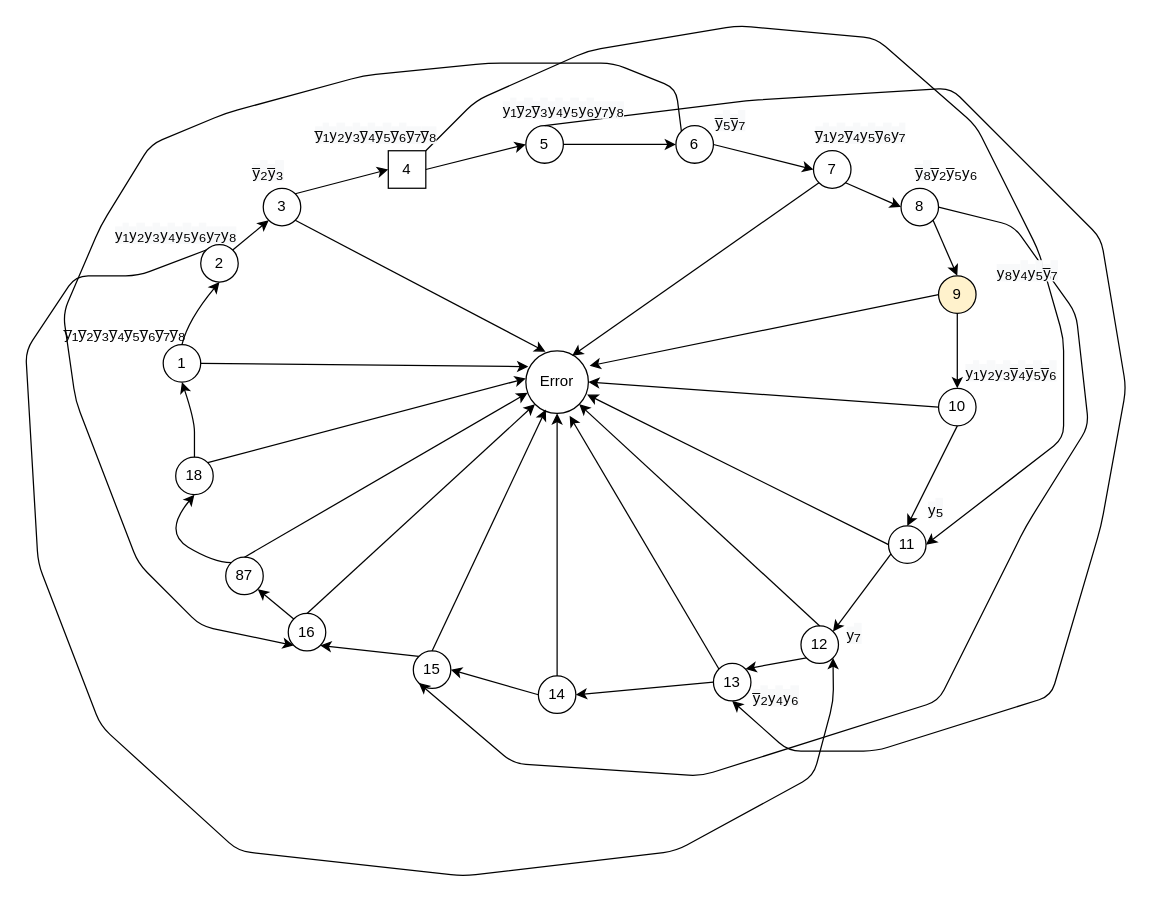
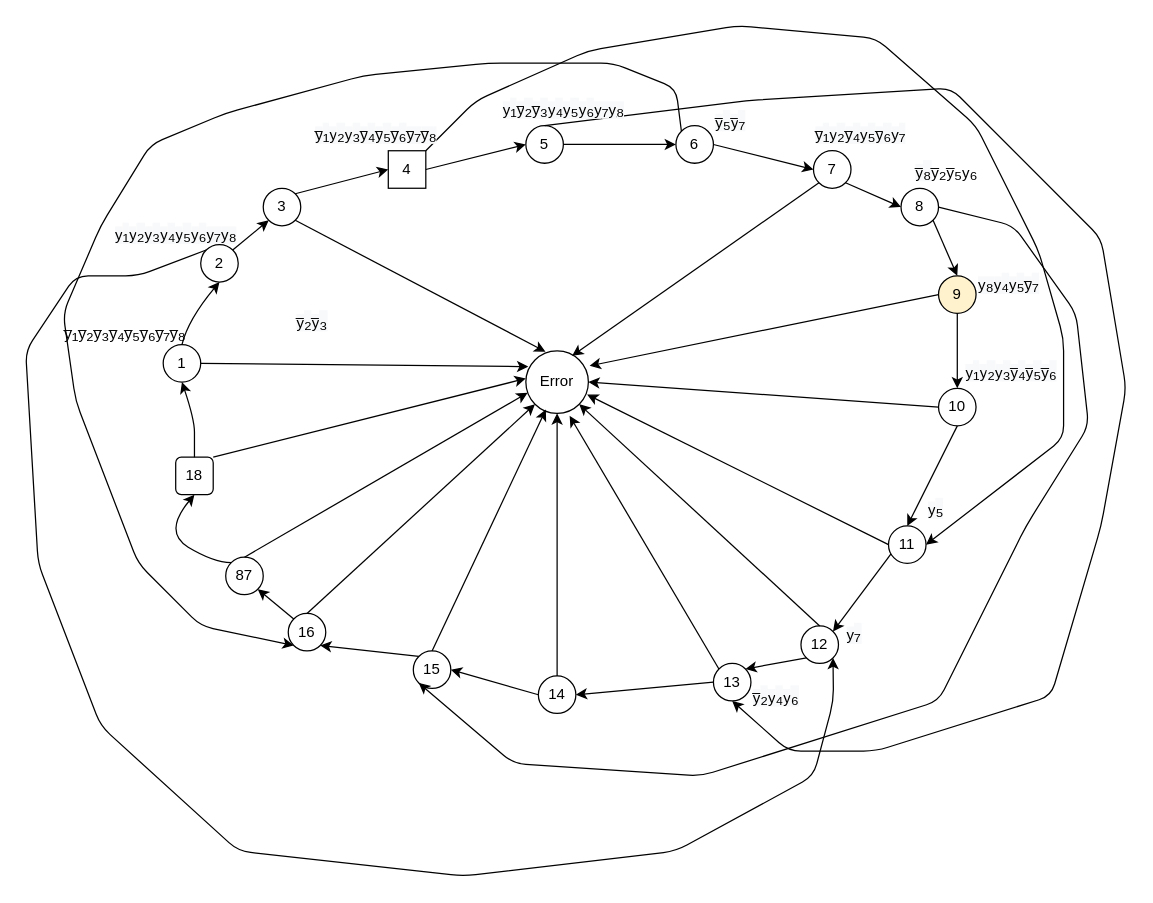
node "y̅₂y̅₃": moved (282, 169) -> (326, 319)
node "y₈y₄y₅y̅₇": moved (1063, 269) -> (1044, 282)
node "18": shape ellipse -> rounded rectangle
